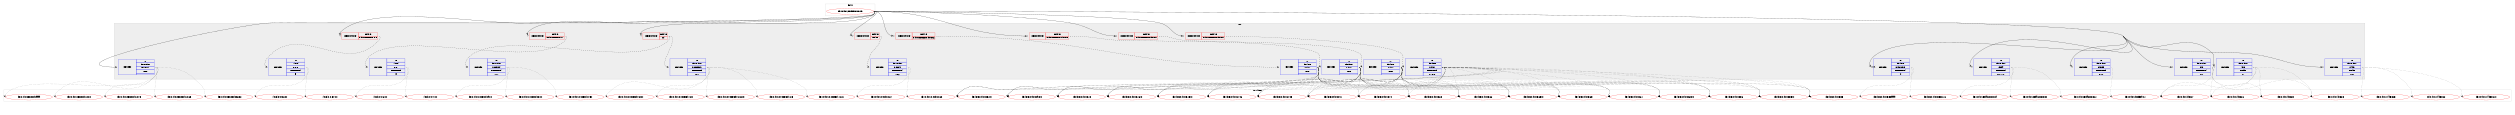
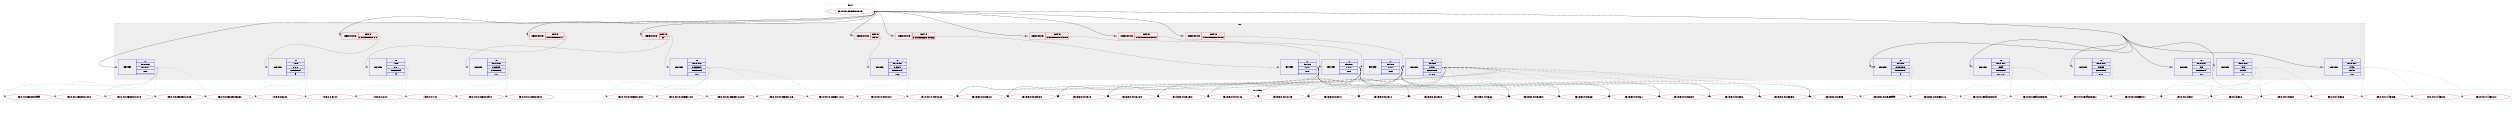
node "dev-python/pyopenssl-17.5.0": removed
node "dev-python/idna-2.6": label "dev-python/idna-2.6" -> "dev-ssl/idna-2.6"
